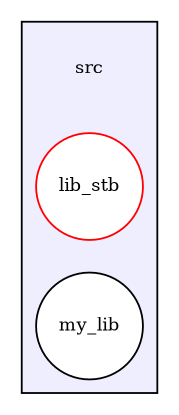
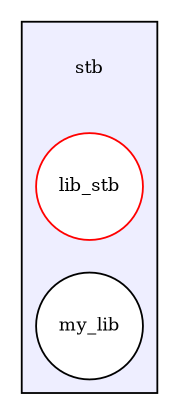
node "src": label "src" -> "stb"
